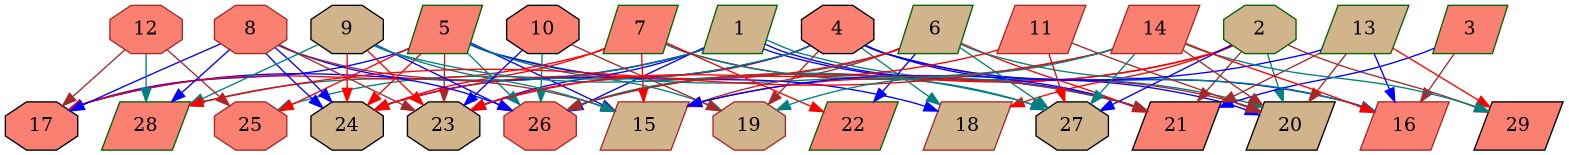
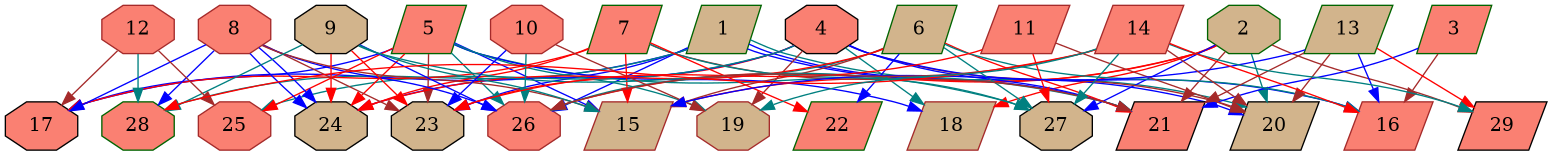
node "10": color black -> brown
node "28": shape parallelogram -> octagon
